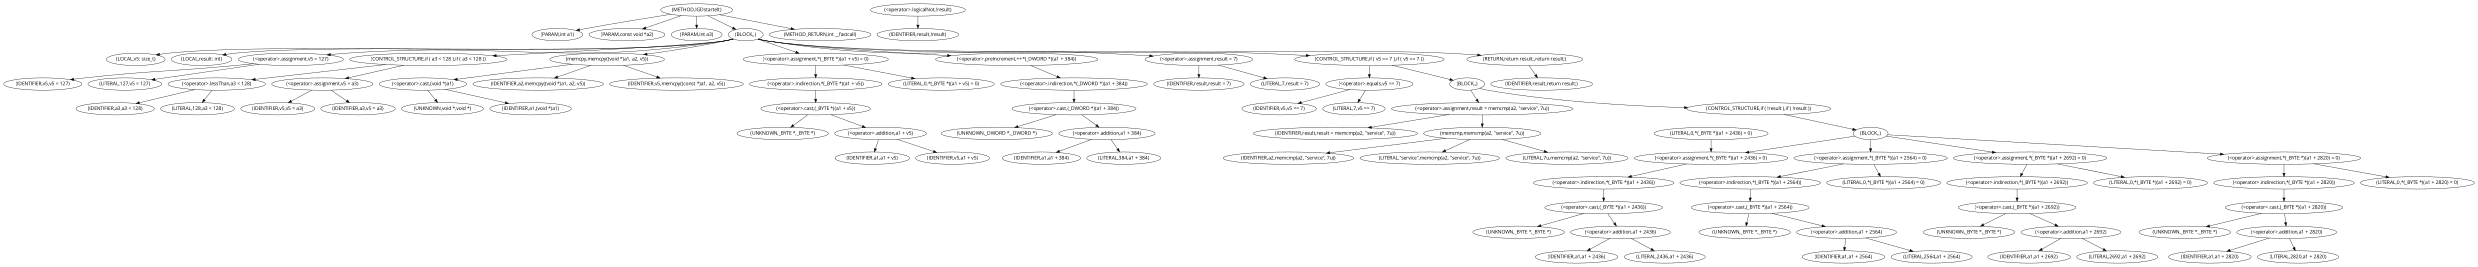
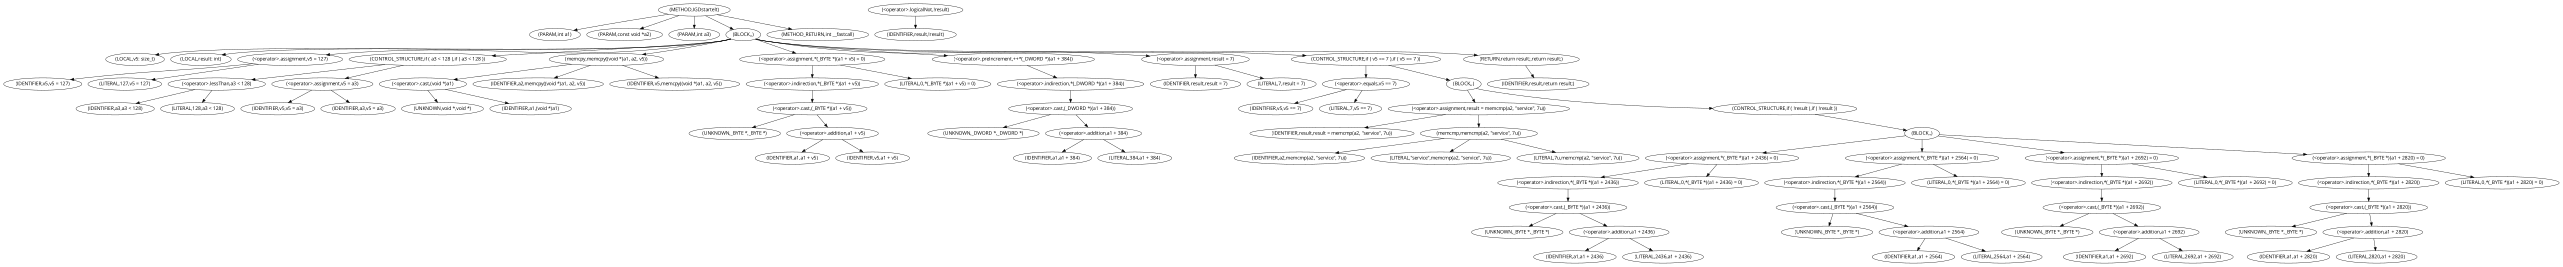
node "(IDENTIFIER,v5,memcpy((const *)a1, a2, v5))": label "(IDENTIFIER,v5,memcpy((const *)a1, a2, v5))" -> "(IDENTIFIER,v5,memcpy((void *)a1, a2, v5))"
edge "(LITERAL,0,*(_BYTE *)(a1 + 2436) = 0)" -> "(<operator>.assignment,*(_BYTE *)(a1 + 2436) = 0)": reversed
